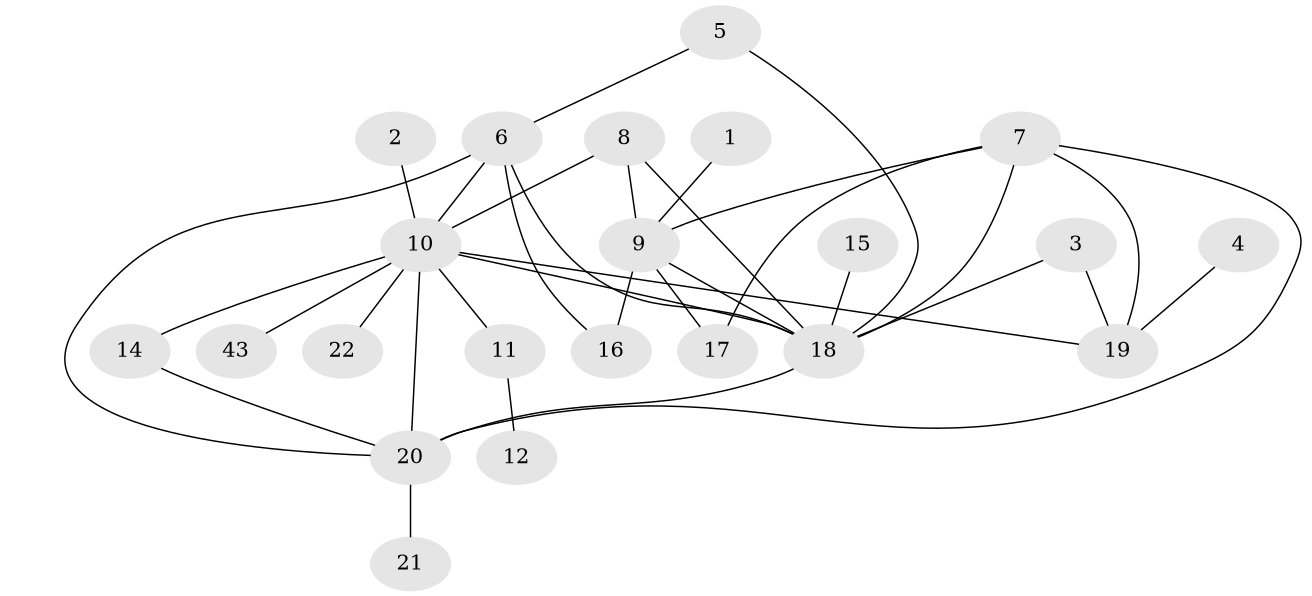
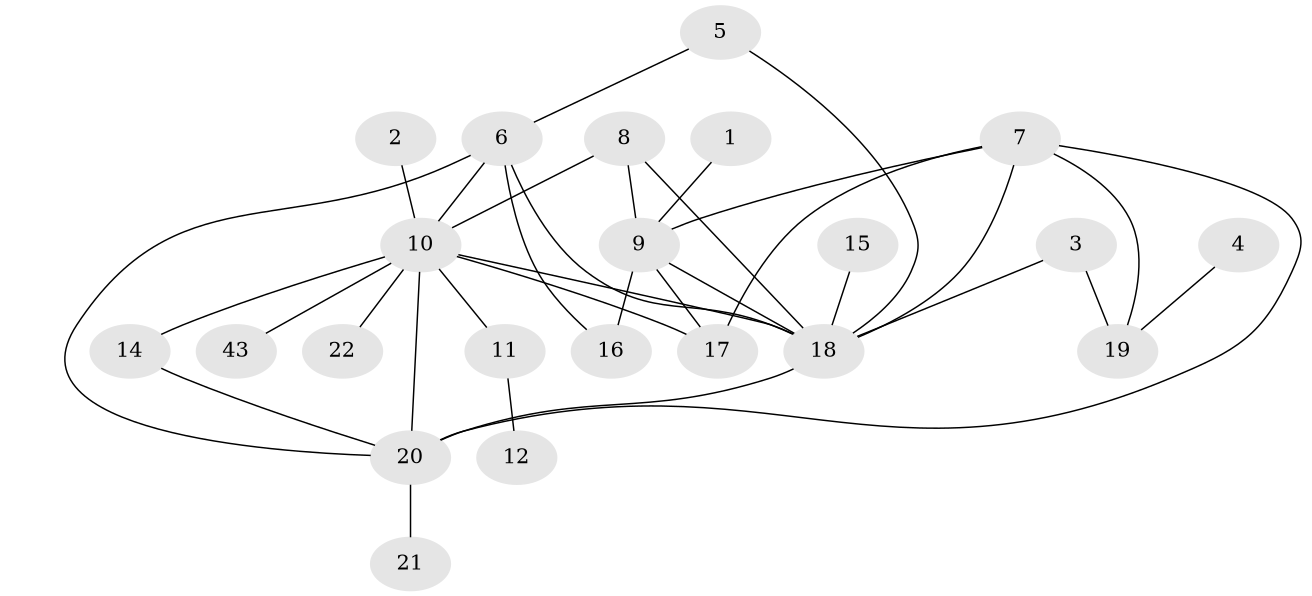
edge "10" -- "19": now "10" -- "17"
